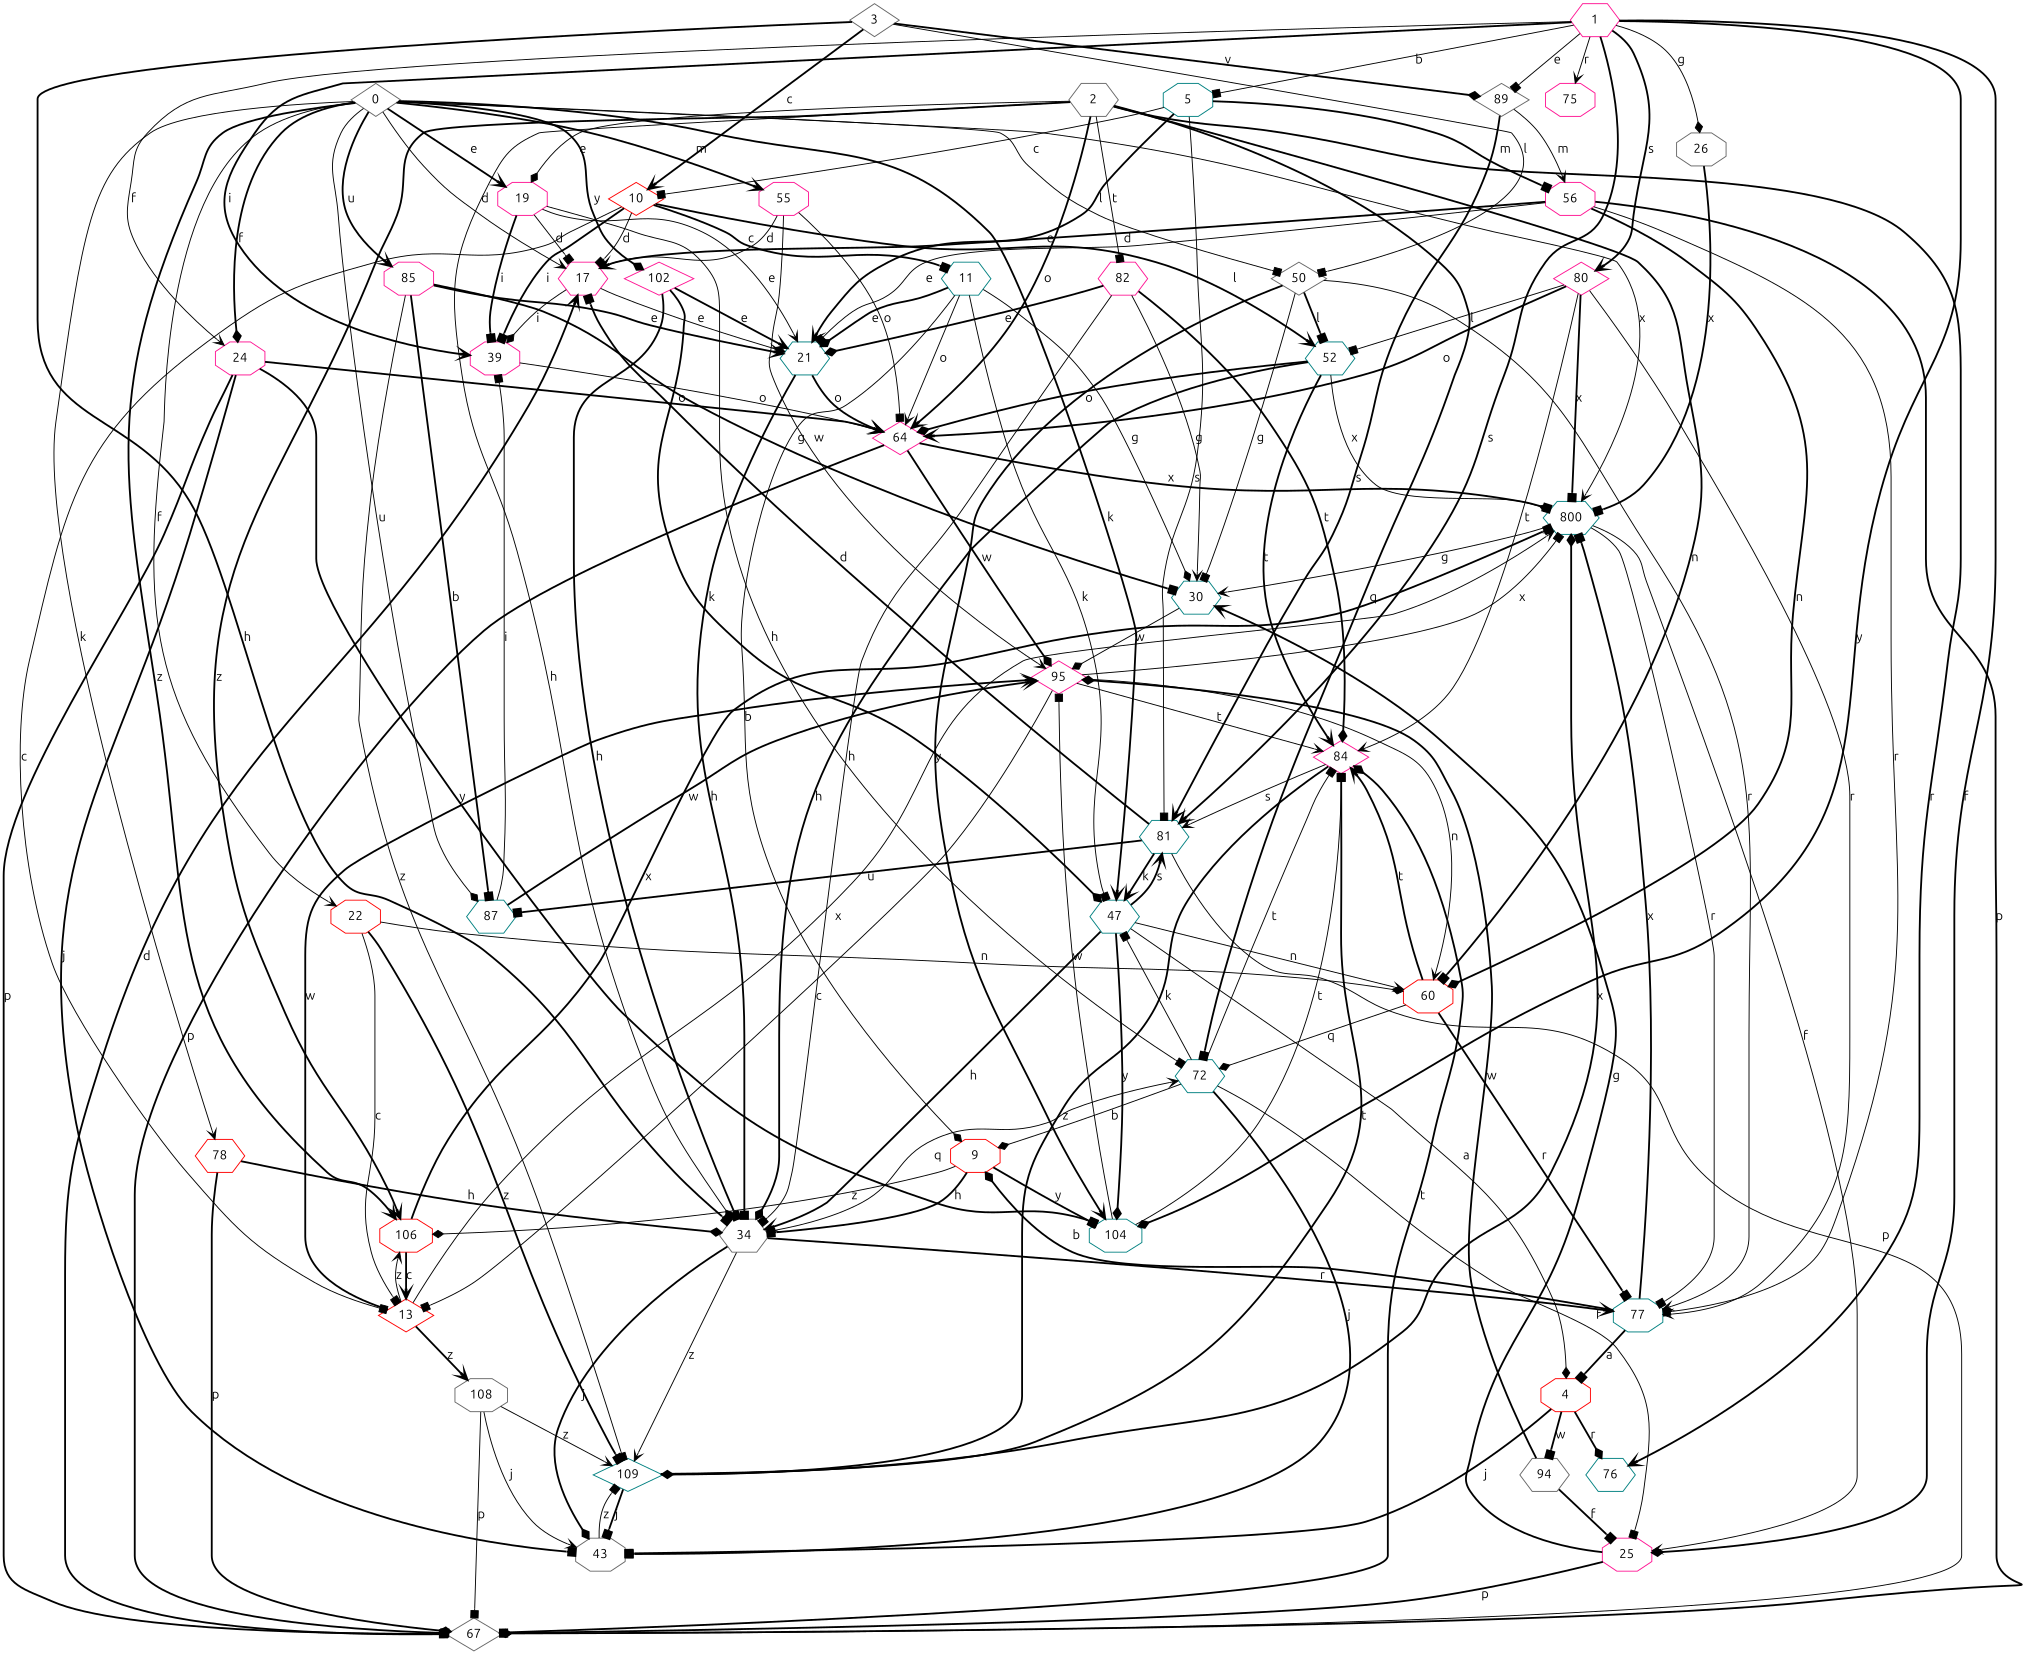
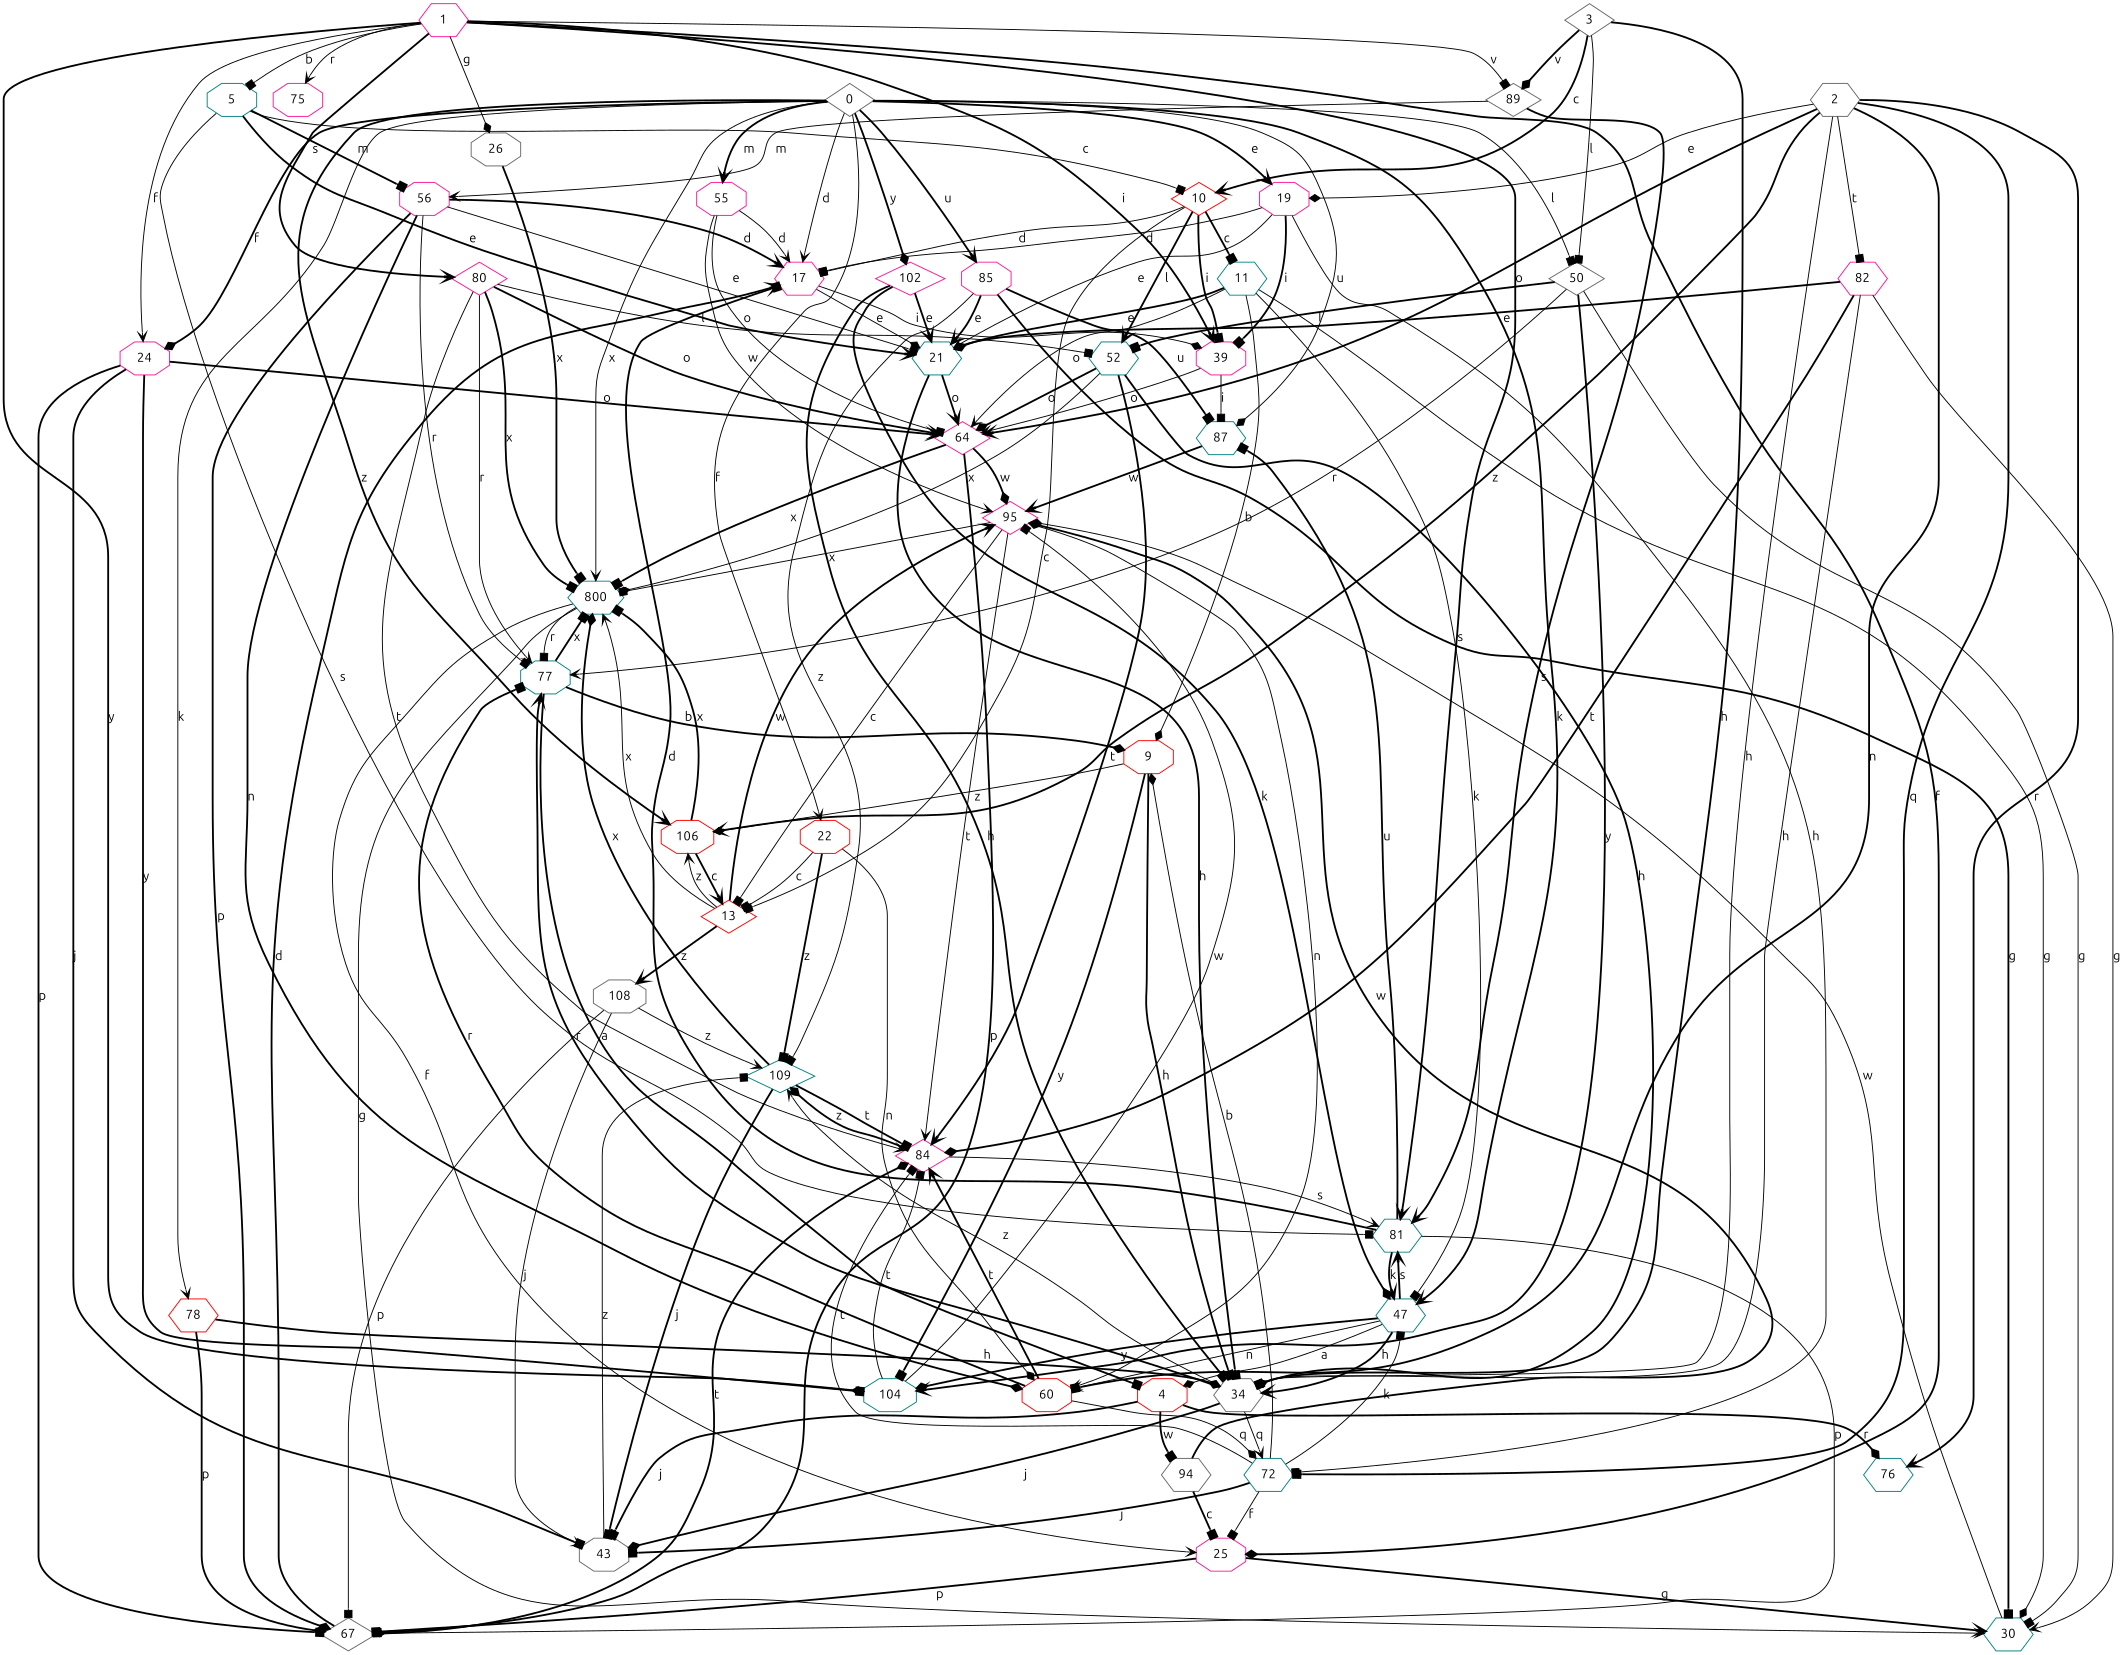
edge "1" -> "89": label "e" -> "v"
edge "85" -> "87": label "b" -> "u"
edge "87" -> "39": reversed
edge "94" -> "25": label "f" -> "c"
